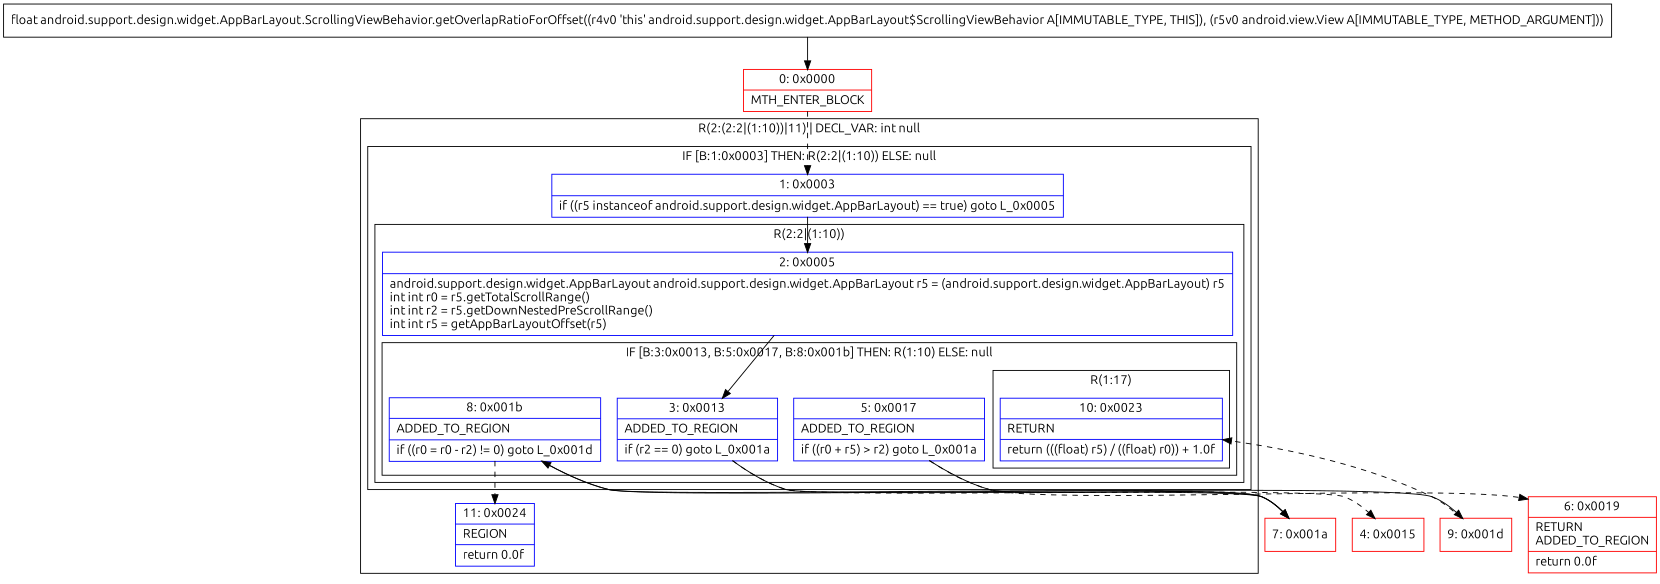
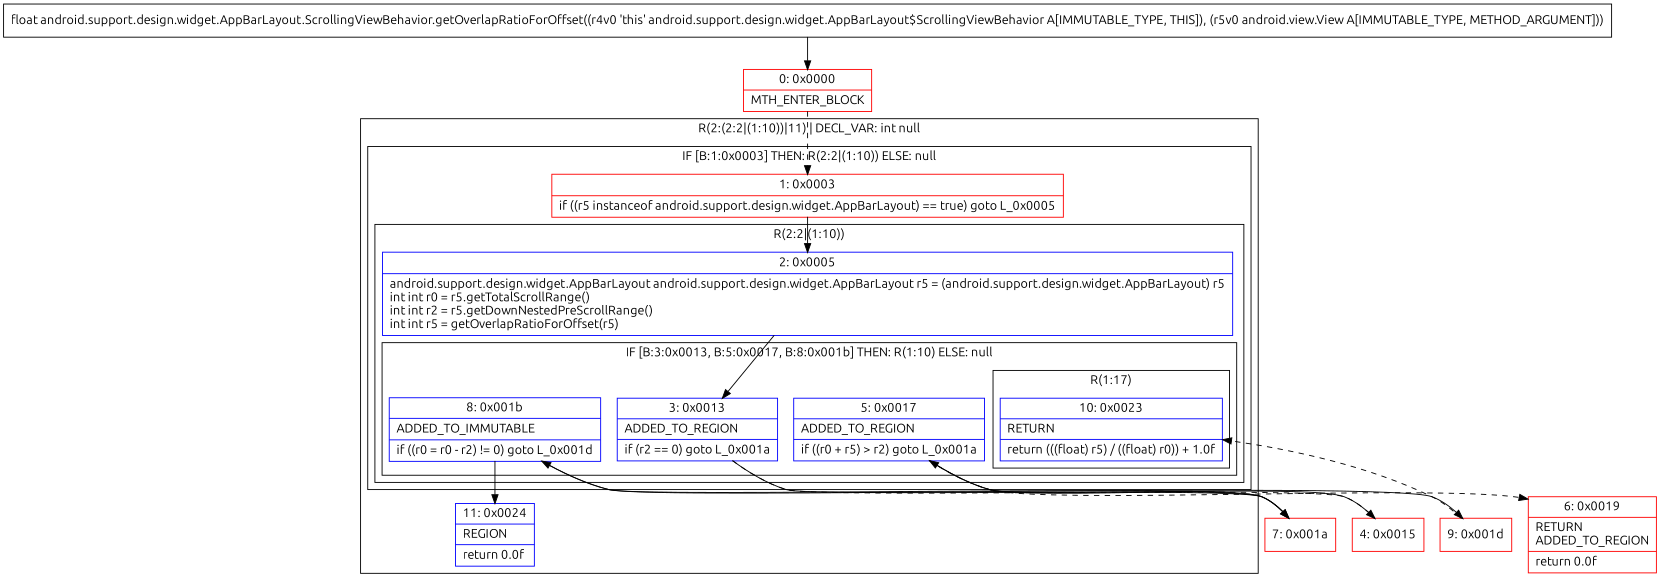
node "1: 0x0003": color blue -> red
node "2: 0x0005": text "int int r5 = getAppBarLayoutOffset(r5)" -> "int int r5 = getOverlapRatioForOffset(r5)"
node "8: 0x001b": text "ADDED_TO_REGION" -> "ADDED_TO_IMMUTABLE"
edge "8: 0x001b" -> "11: 0x0024": style dashed -> solid
edge "4: 0x0015" -> "5: 0x0017": added
